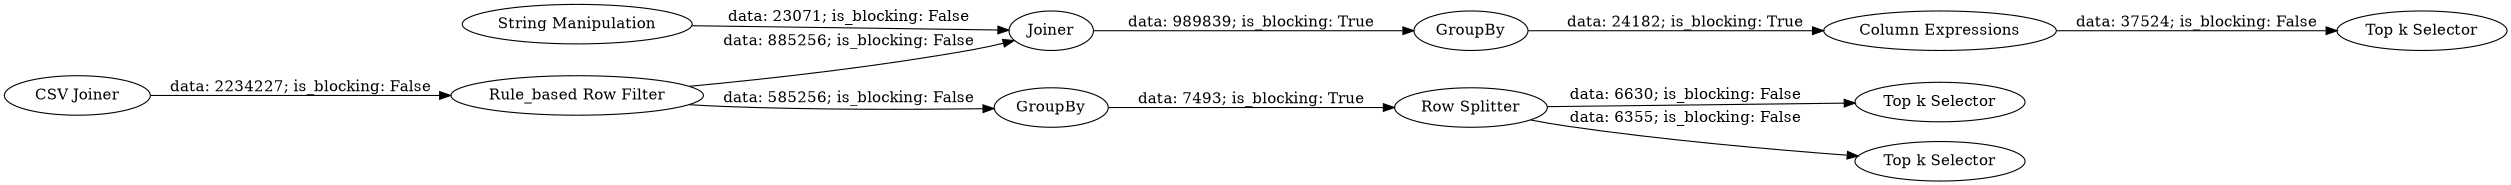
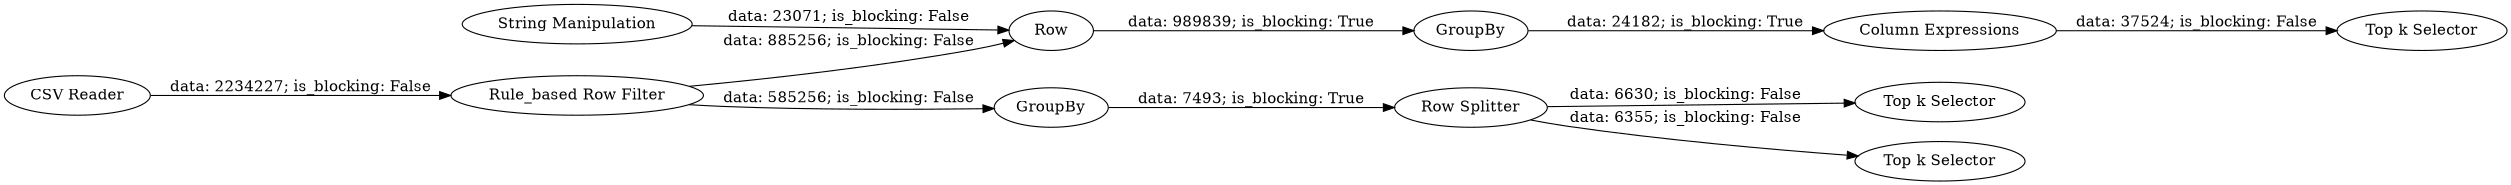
node "Joiner": label "Joiner" -> "Row"
node "CSV Joiner": label "CSV Joiner" -> "CSV Reader"
